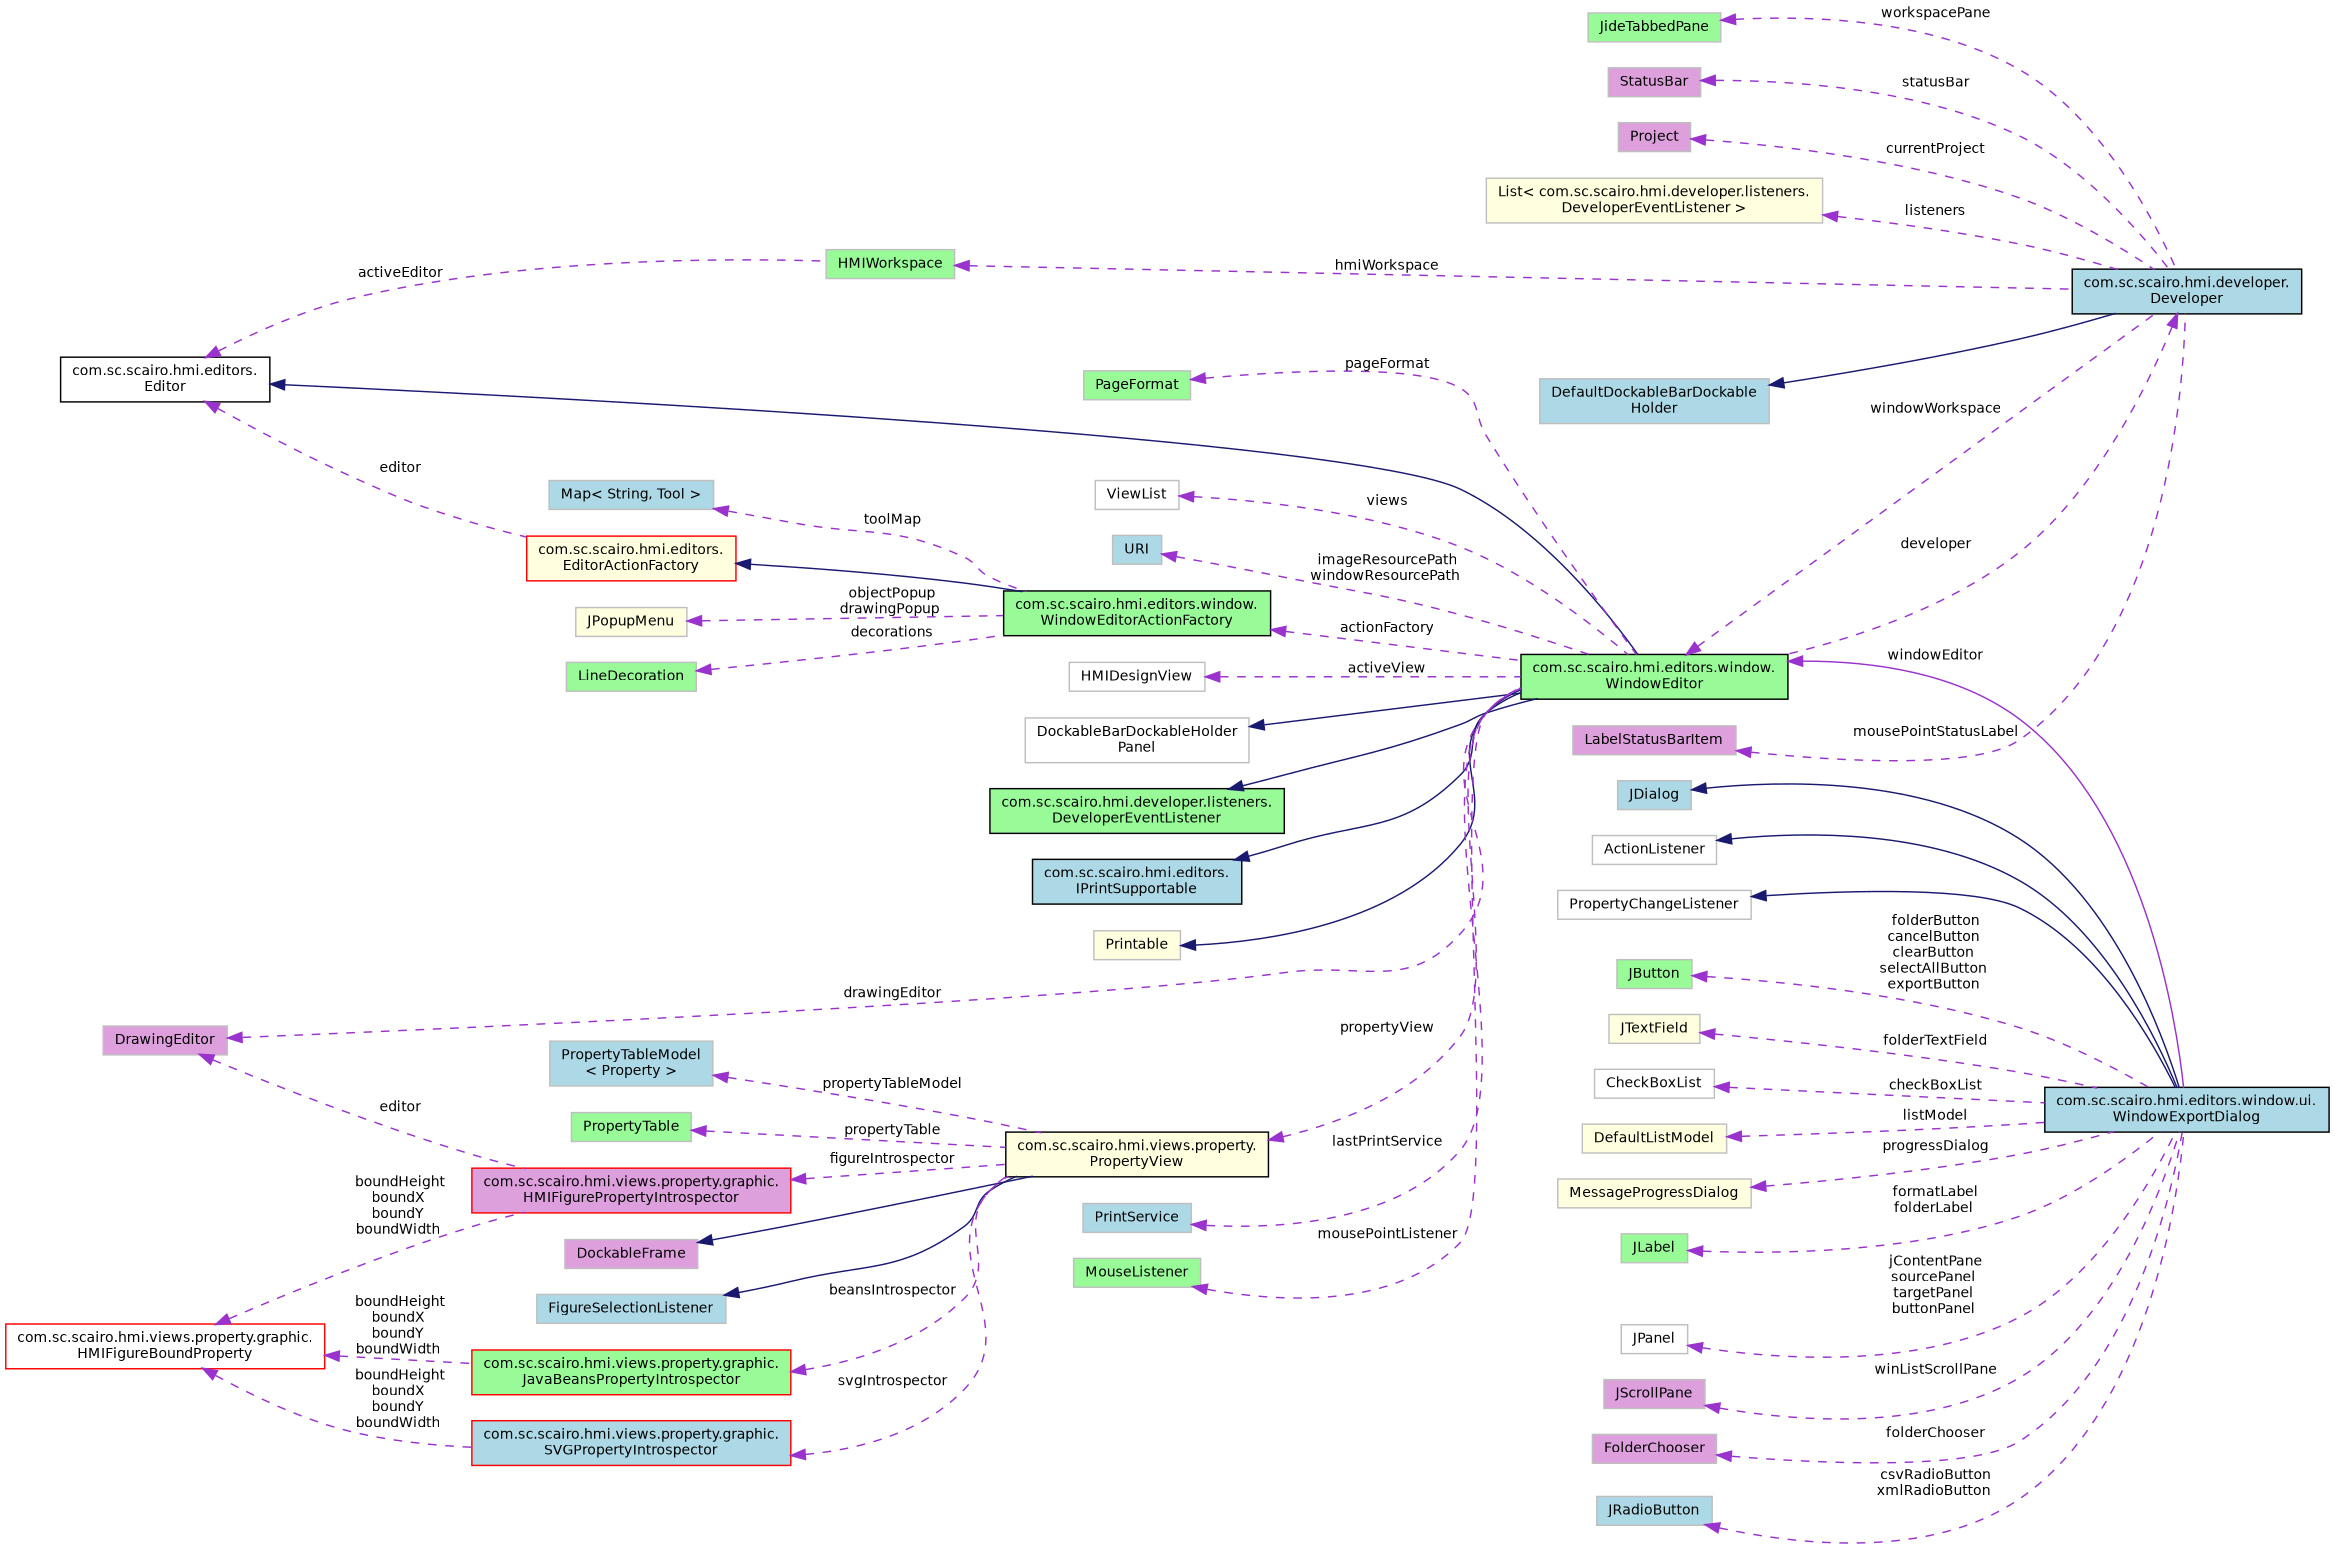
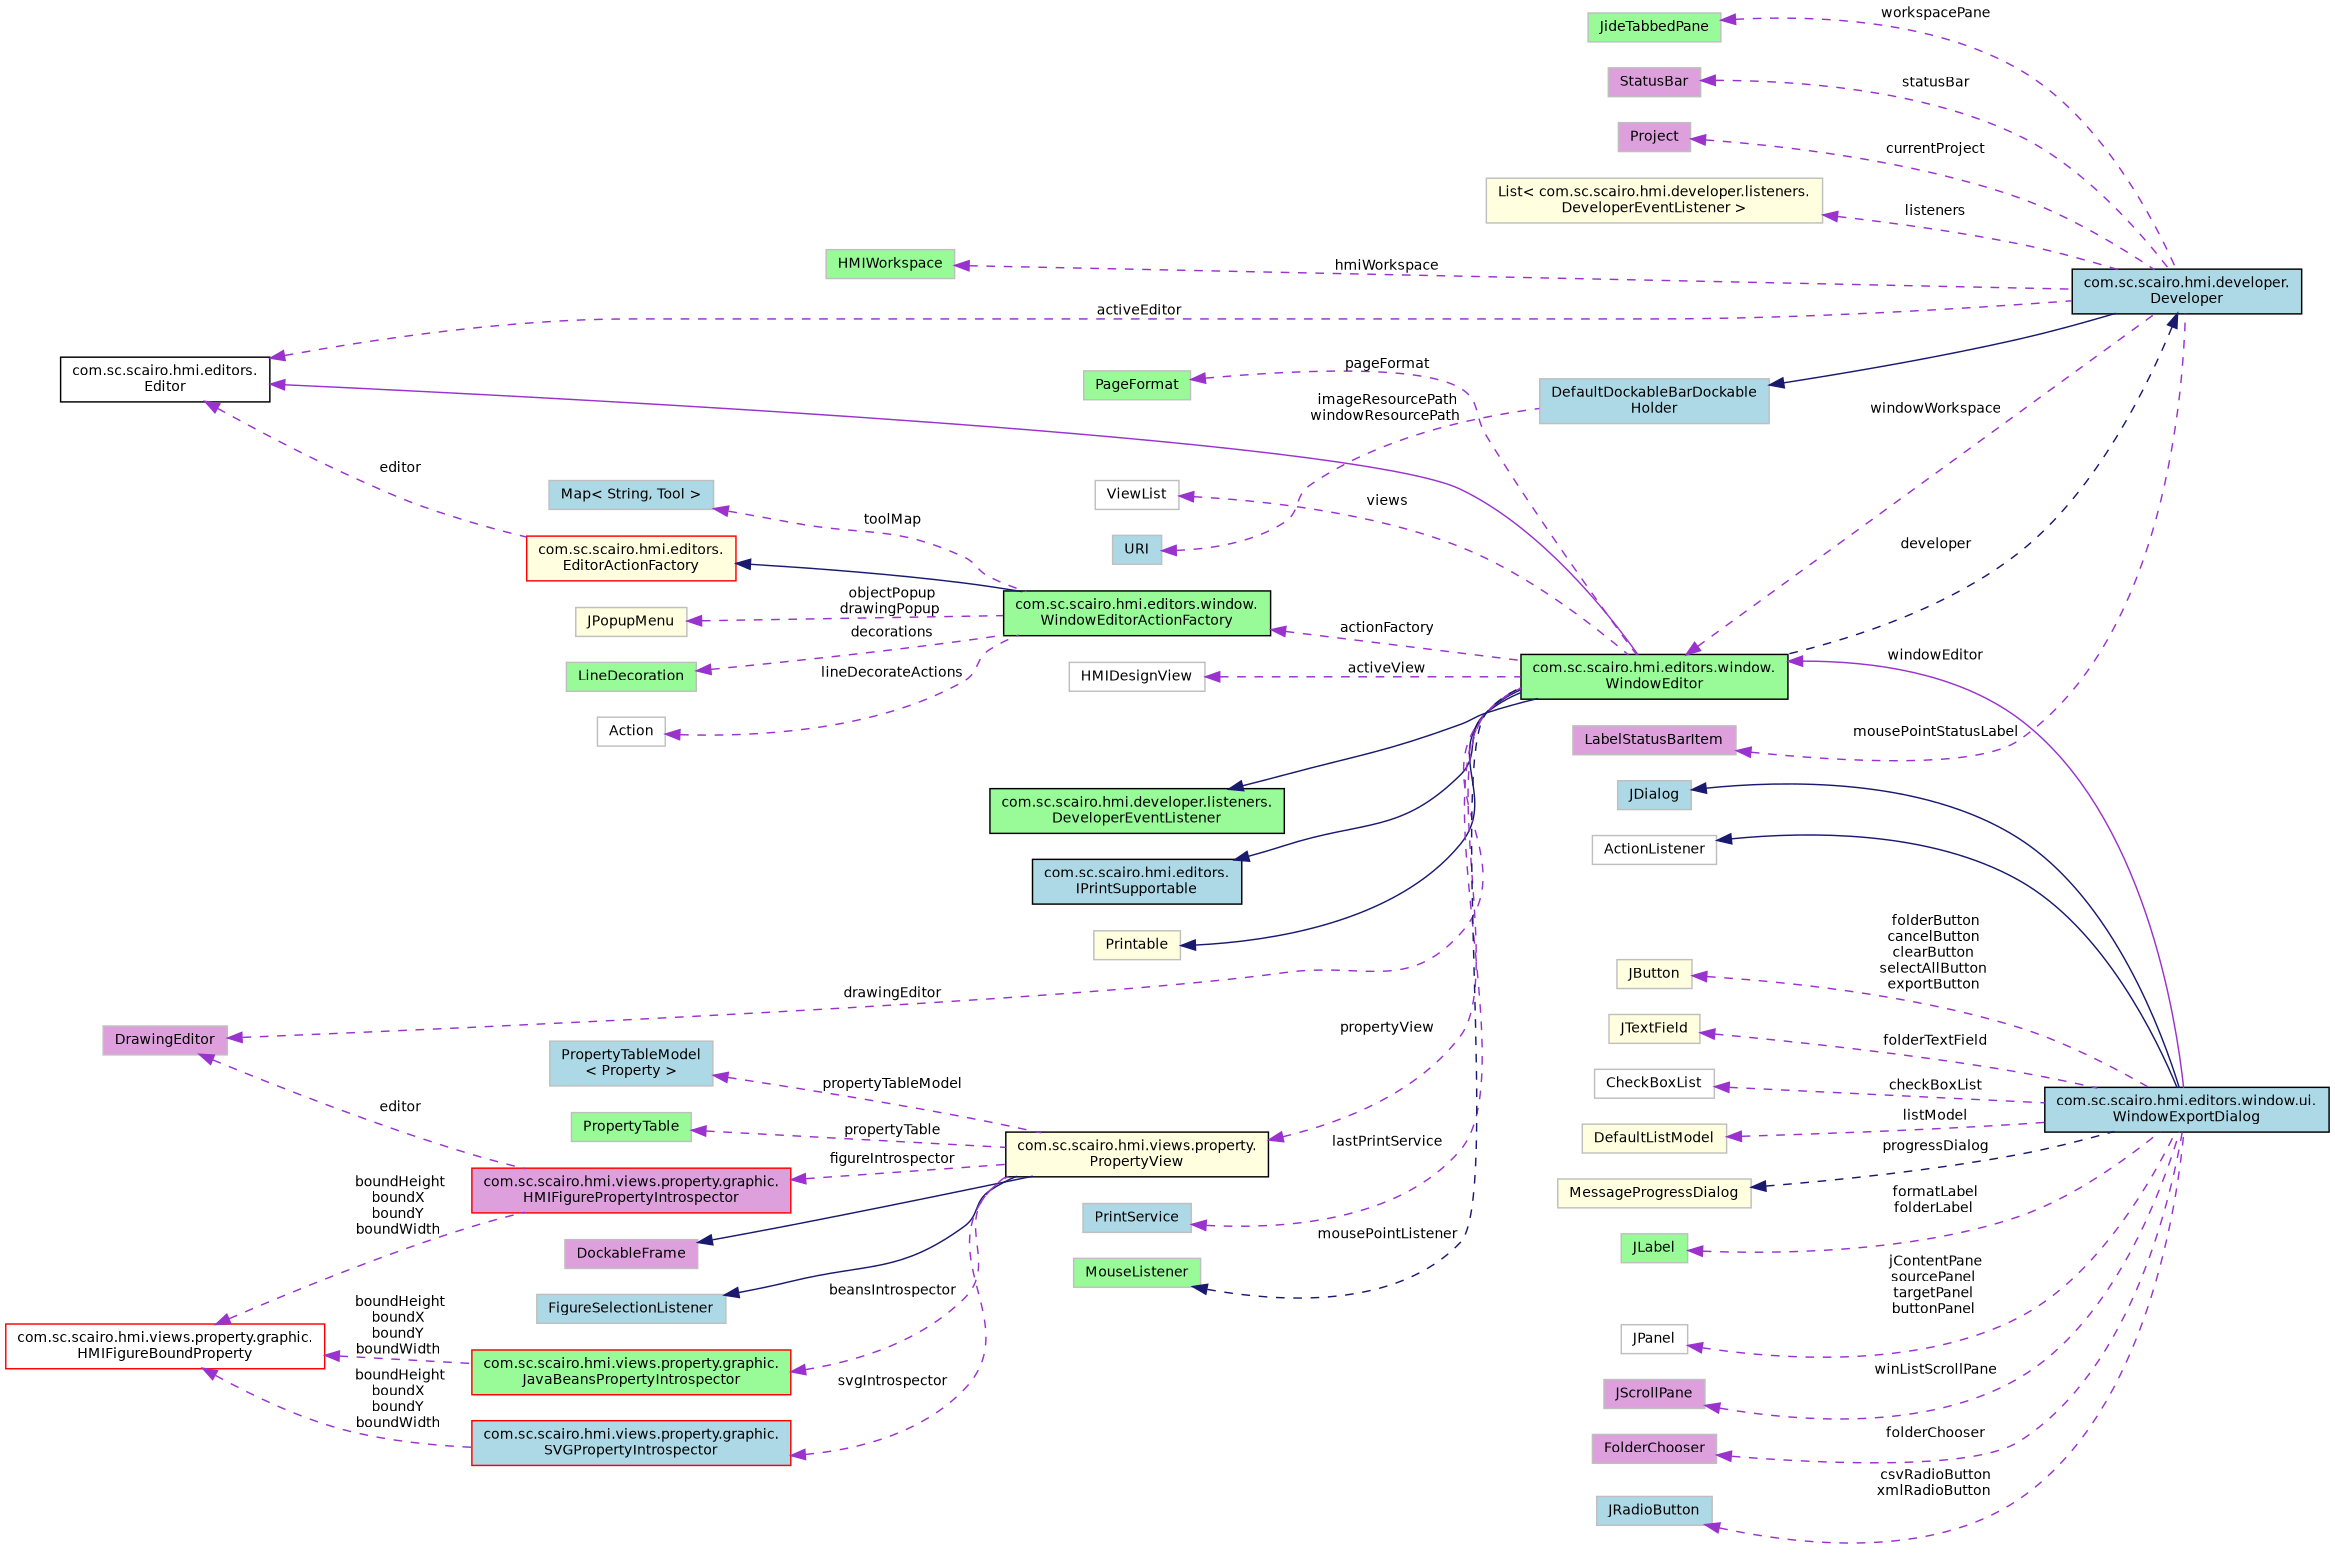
edge "HMIWorkspace" -> "com.sc.scairo.hmi.editors. Editor": now "com.sc.scairo.hmi.developer. Developer" -> "com.sc.scairo.hmi.editors. Editor"
edge "com.sc.scairo.hmi.editors.window. WindowEditor" -> "com.sc.scairo.hmi.editors. Editor": color midnightblue -> darkorchid3
edge "com.sc.scairo.hmi.editors.window. WindowEditor" -> "com.sc.scairo.hmi.developer. Developer": color darkorchid3 -> midnightblue
edge "com.sc.scairo.hmi.editors.window. WindowEditor" -> "URI": now "DefaultDockableBarDockable Holder" -> "URI"
node "Action": added
node "DockableBarDockableHolder Panel": removed
node "PropertyChangeListener": removed
node "JButton": fillcolor palegreen -> lightyellow
edge "com.sc.scairo.hmi.editors.window. WindowEditor" -> "MouseListener": color darkorchid3 -> midnightblue
edge "com.sc.scairo.hmi.editors.window.ui. WindowExportDialog" -> "MessageProgressDialog": color darkorchid3 -> midnightblue
